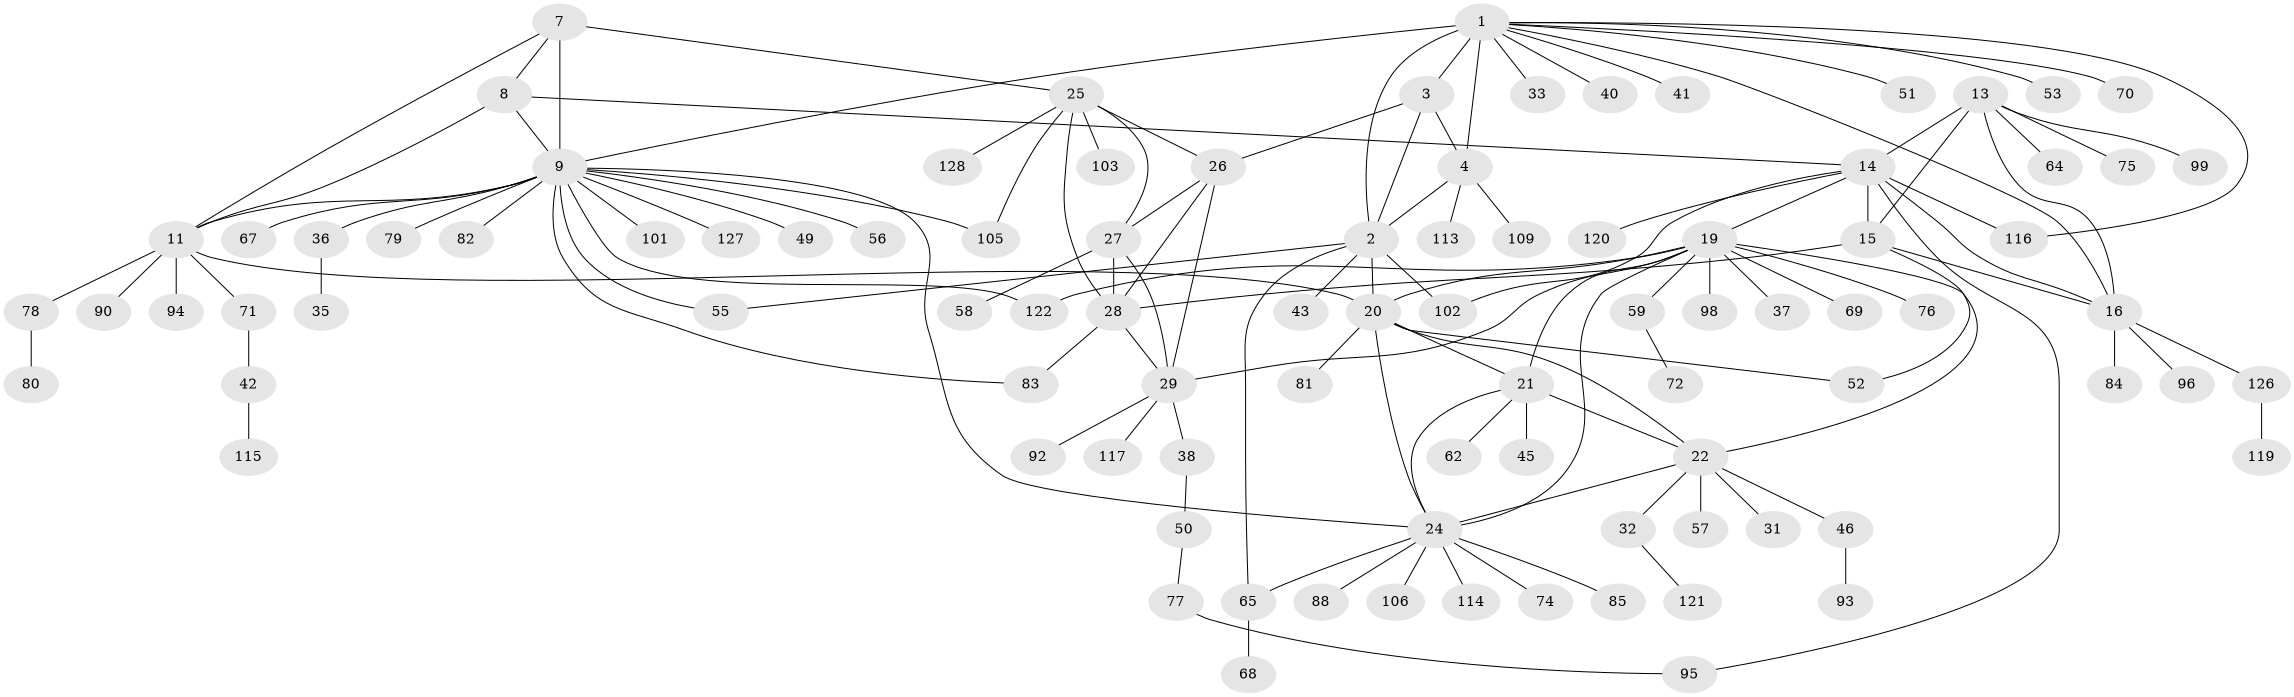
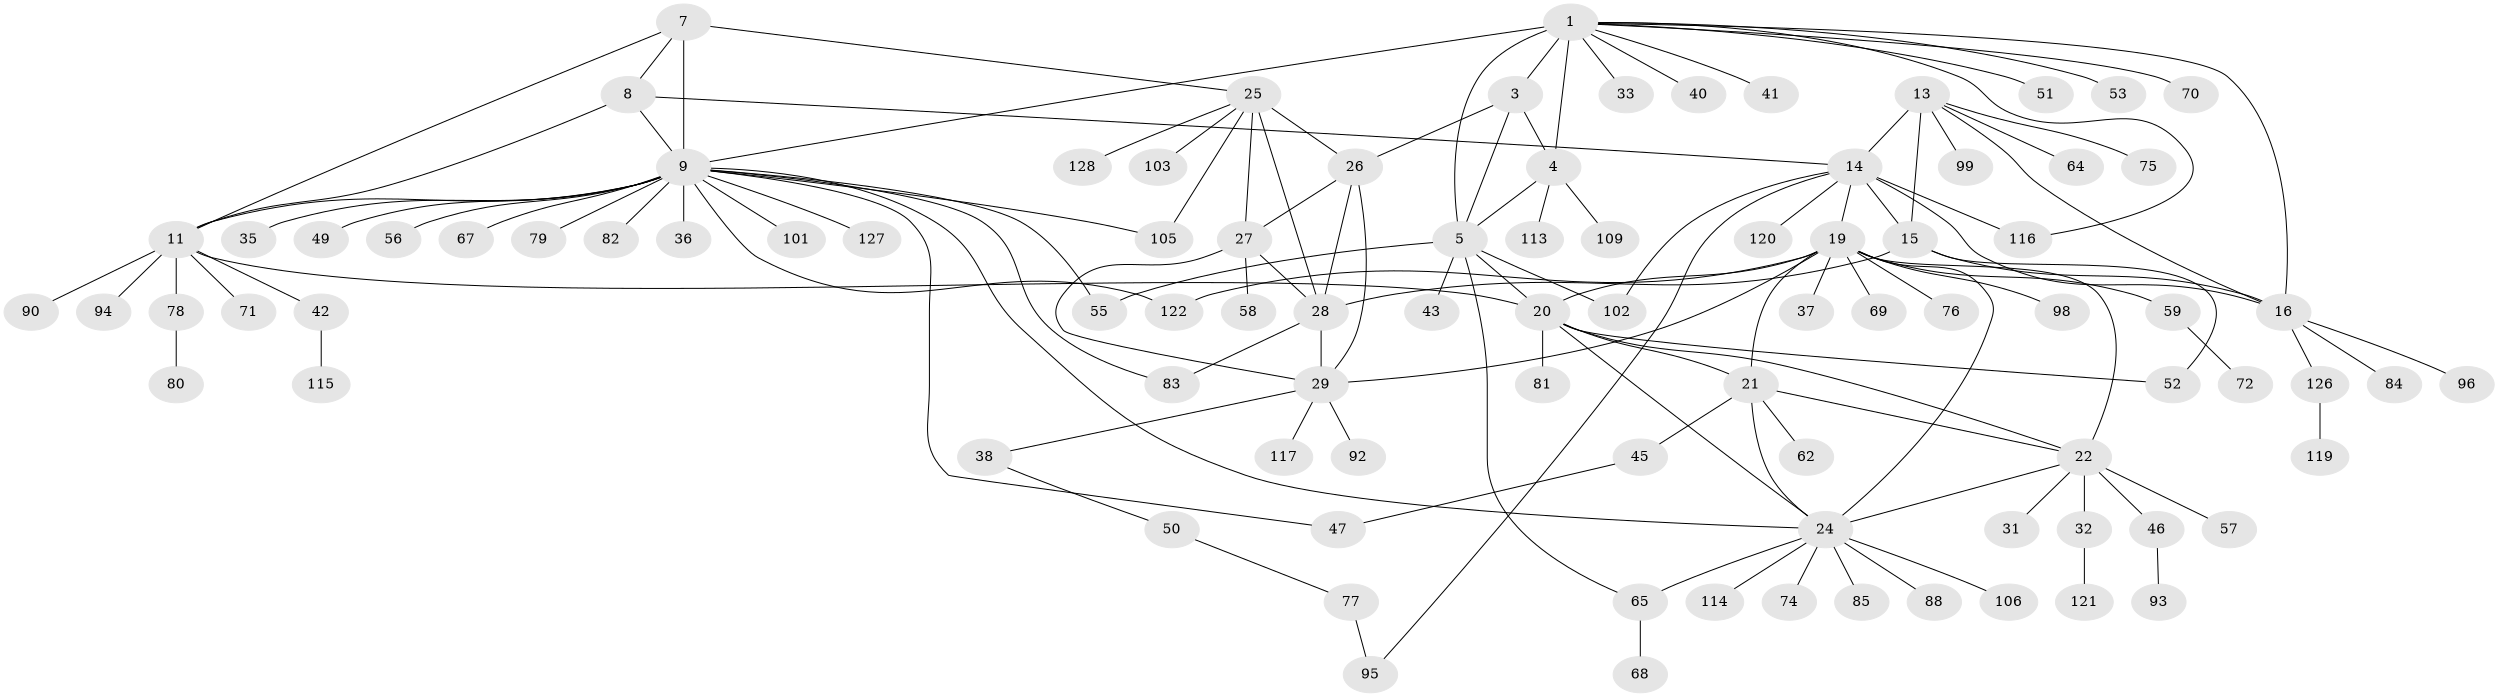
node "2": label "2" -> "5"
edge "36" -- "35": now "9" -- "35"
edge "71" -- "42": now "11" -- "42"
node "47": added
